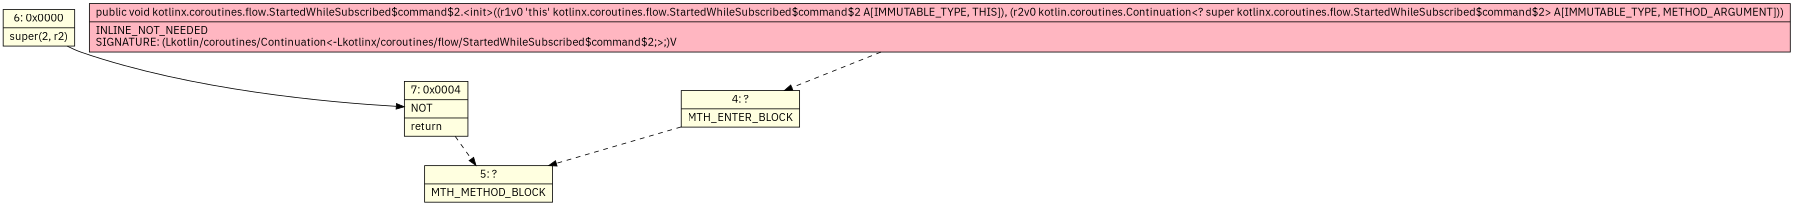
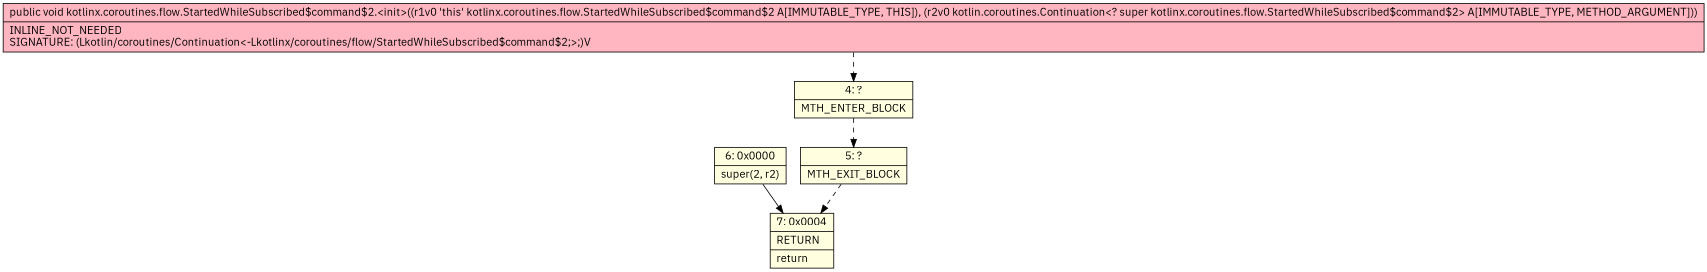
node "7: 0x0004": text "NOT" -> "RETURN"
edge "7: 0x0004" -> "5: ?": reversed
node "5: ?": text "MTH_METHOD_BLOCK" -> "MTH_EXIT_BLOCK"
